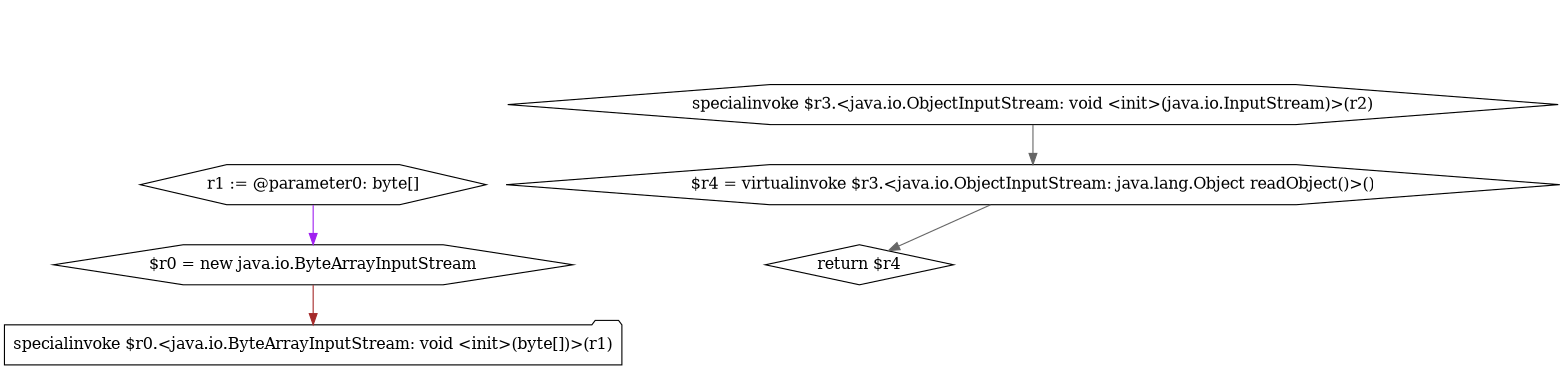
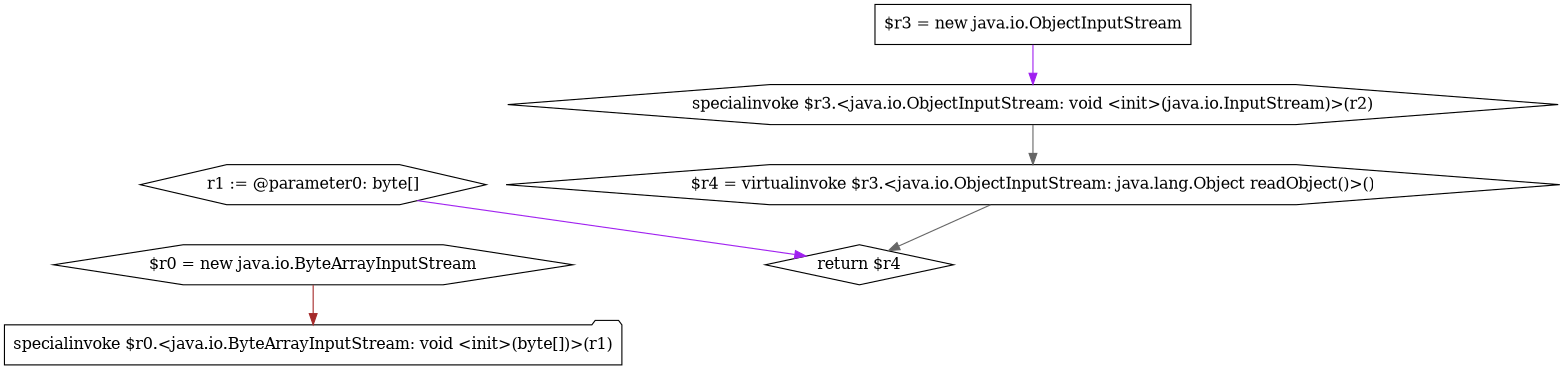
node "$r3 = new java.io.ObjectInputStream": added
edge "r1 := @parameter0: byte[]" -> "$r0 = new java.io.ByteArrayInputStream": now "r1 := @parameter0: byte[]" -> "return $r4"
